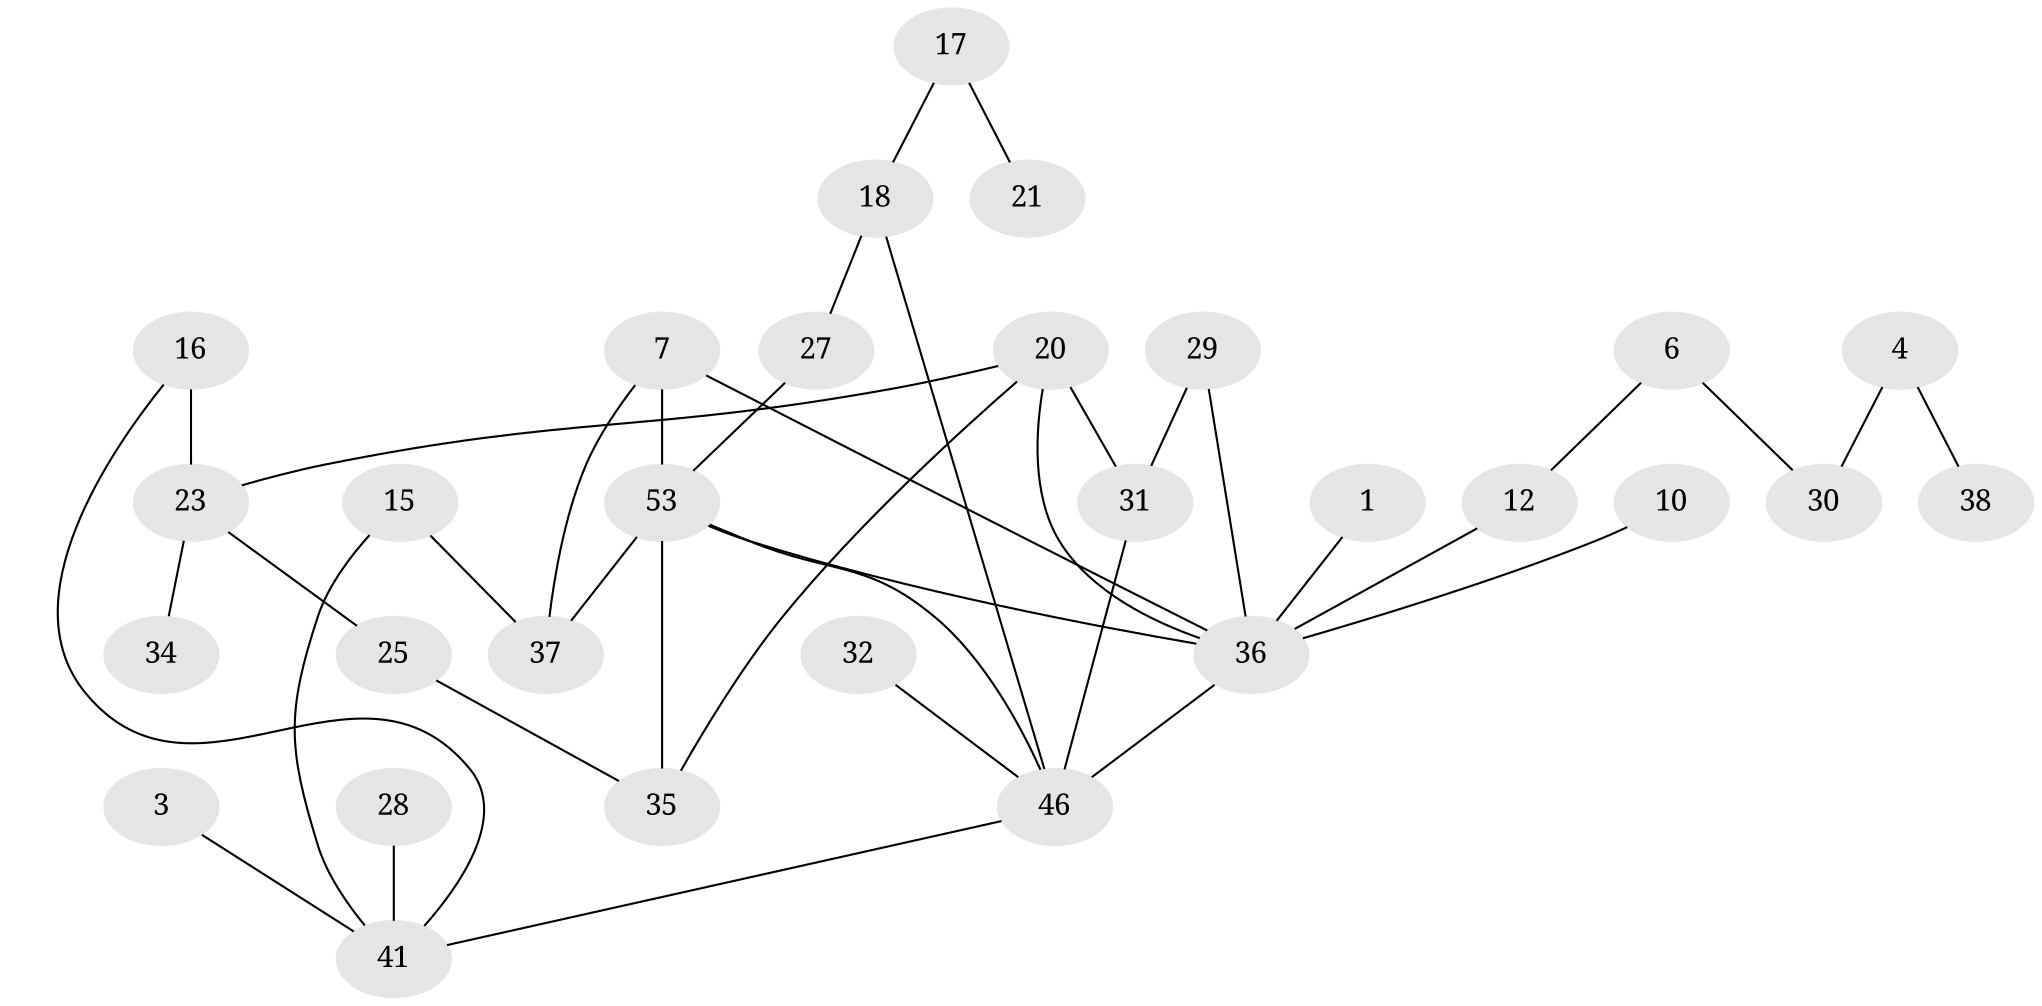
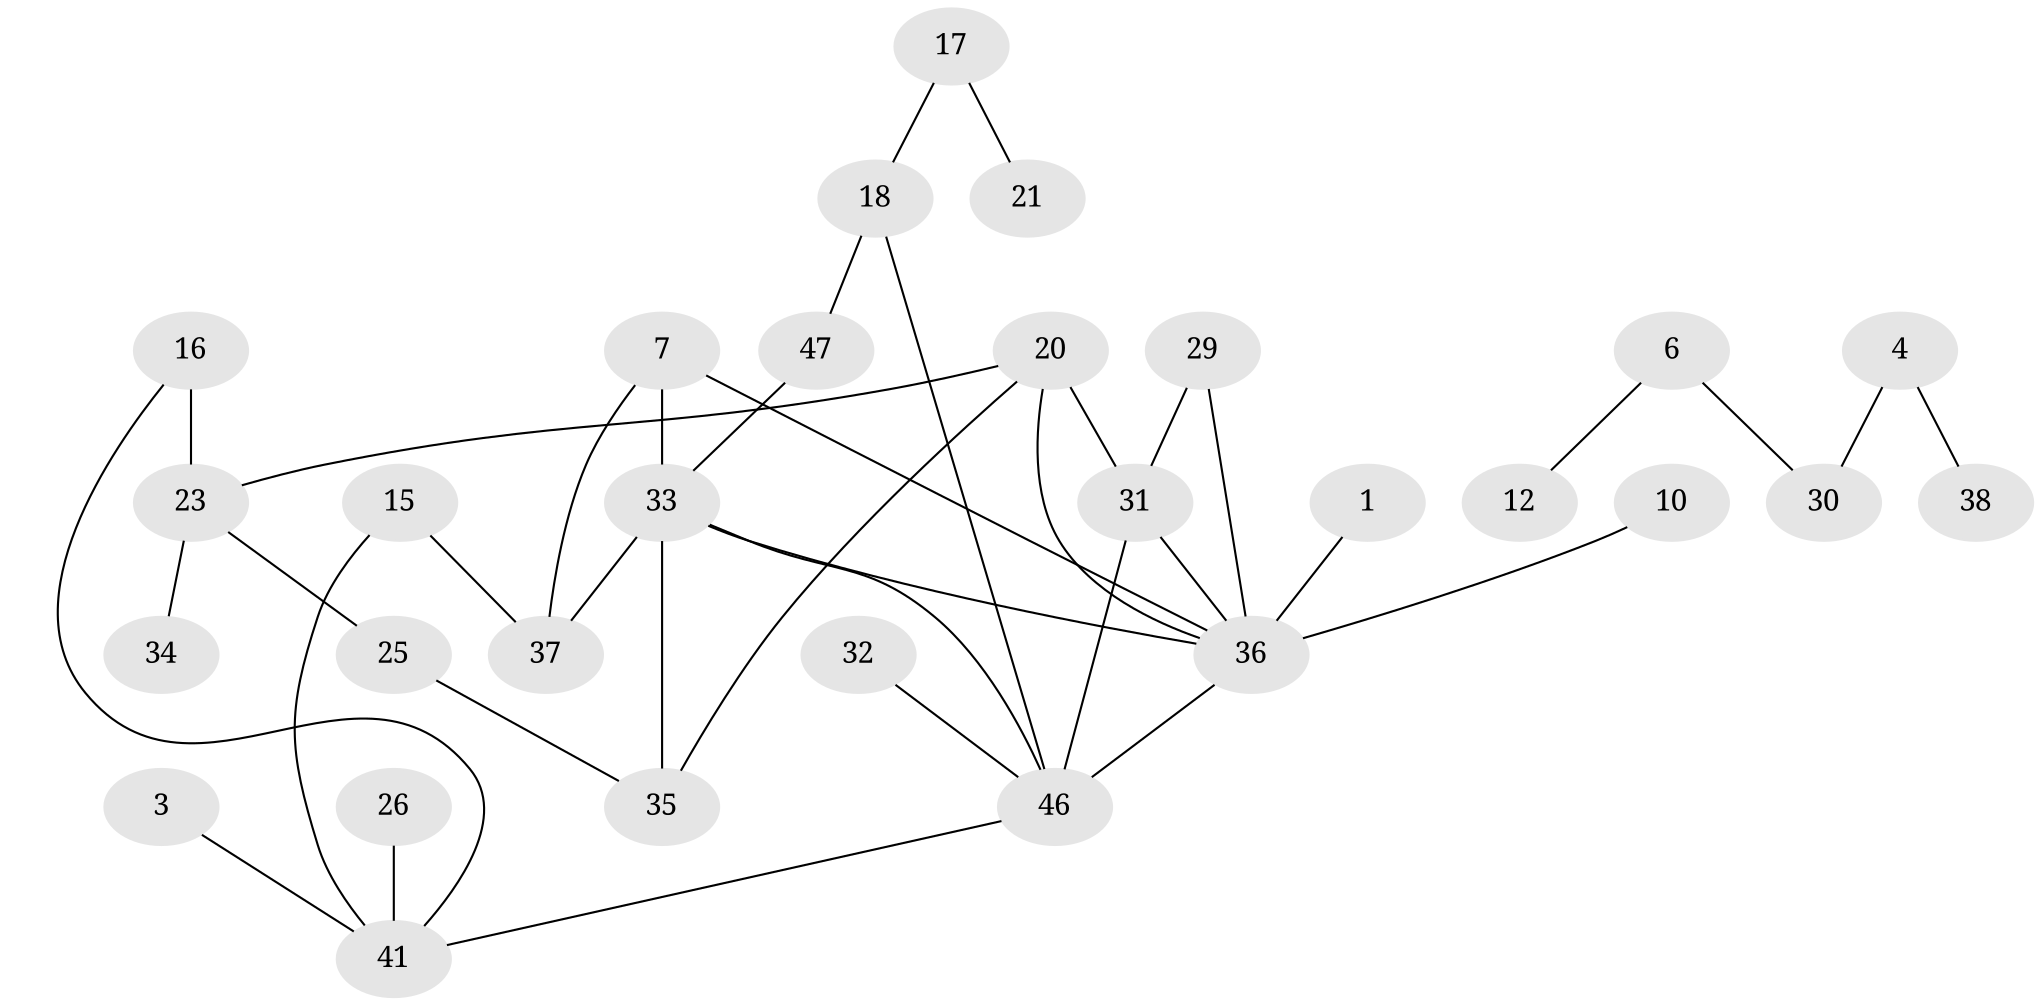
node "27": label "27" -> "47"
node "53": label "53" -> "33"
edge "12" -- "36": now "31" -- "36"
node "28": label "28" -> "26"
